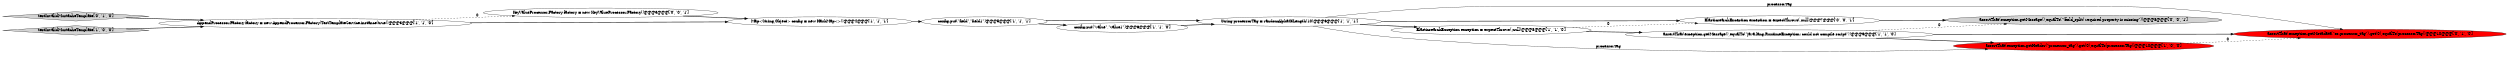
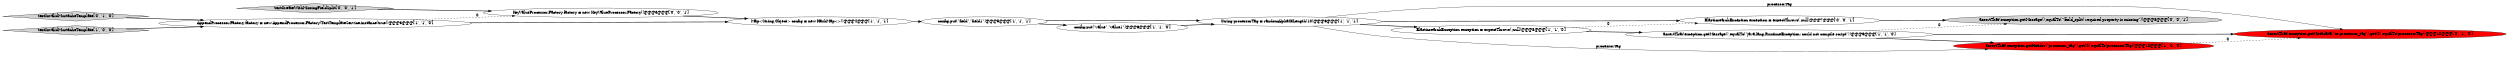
node "testCreateWithMissingFieldSplit['0', '0', '1']": added
